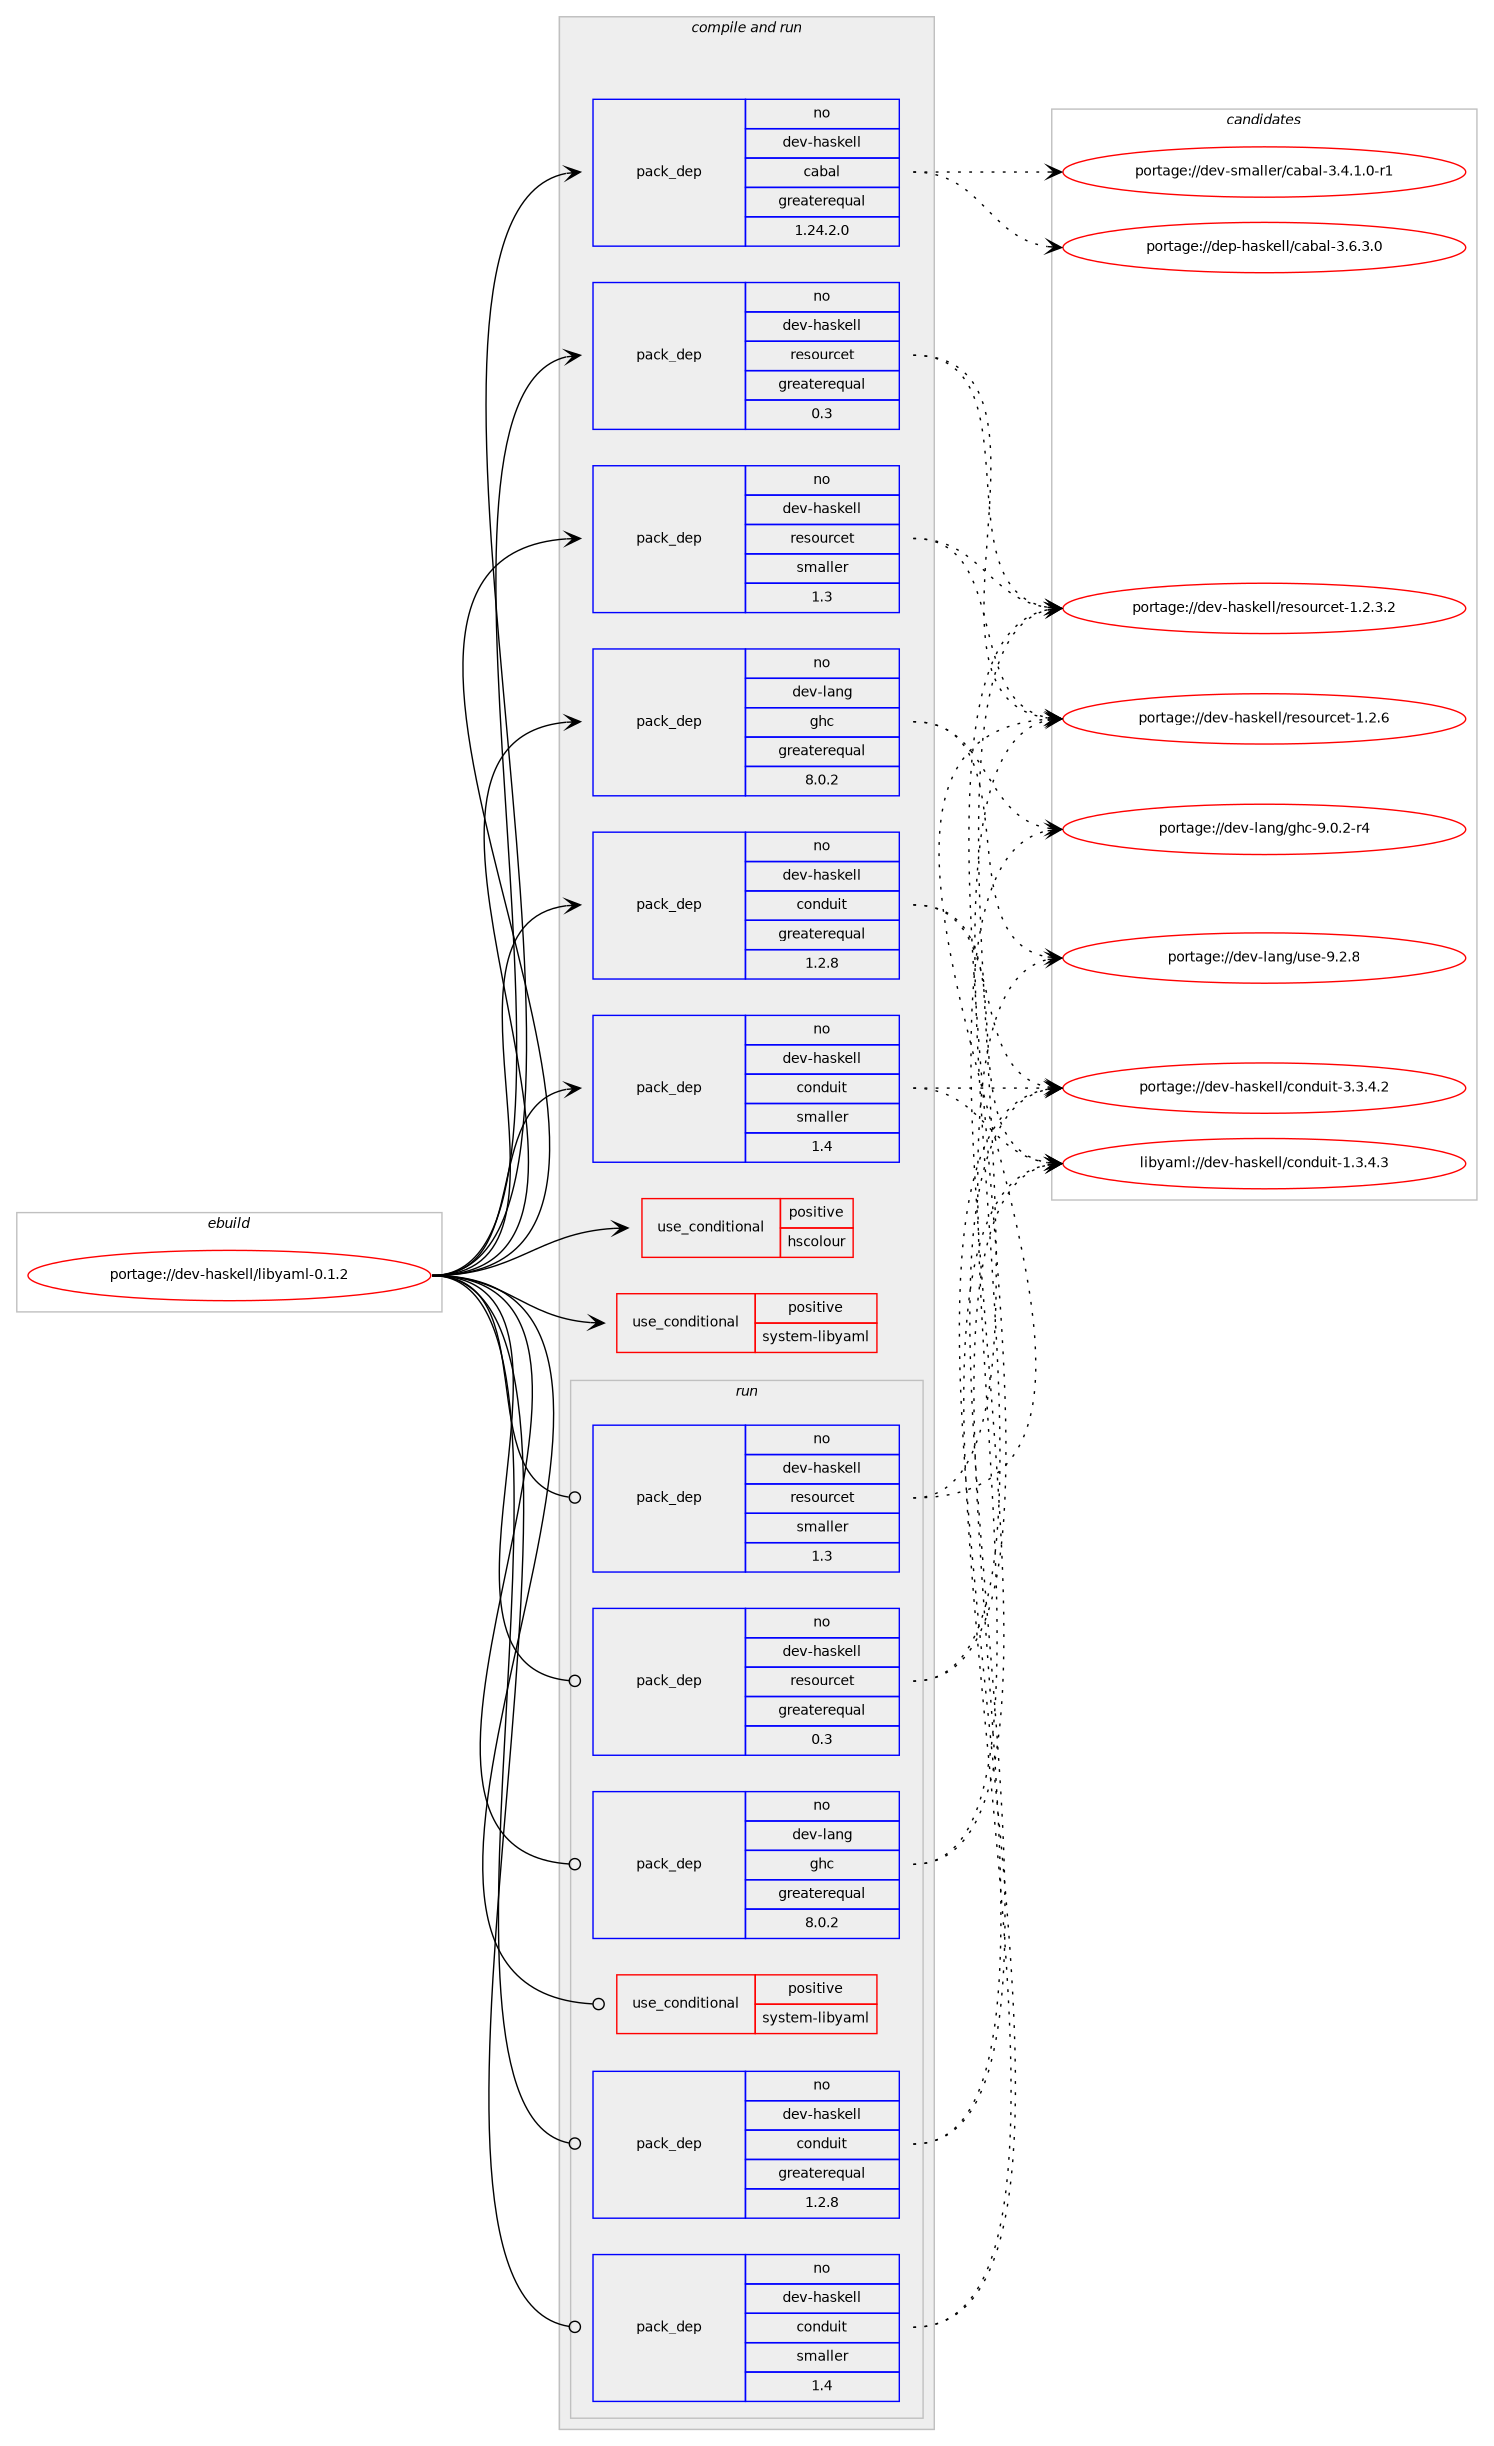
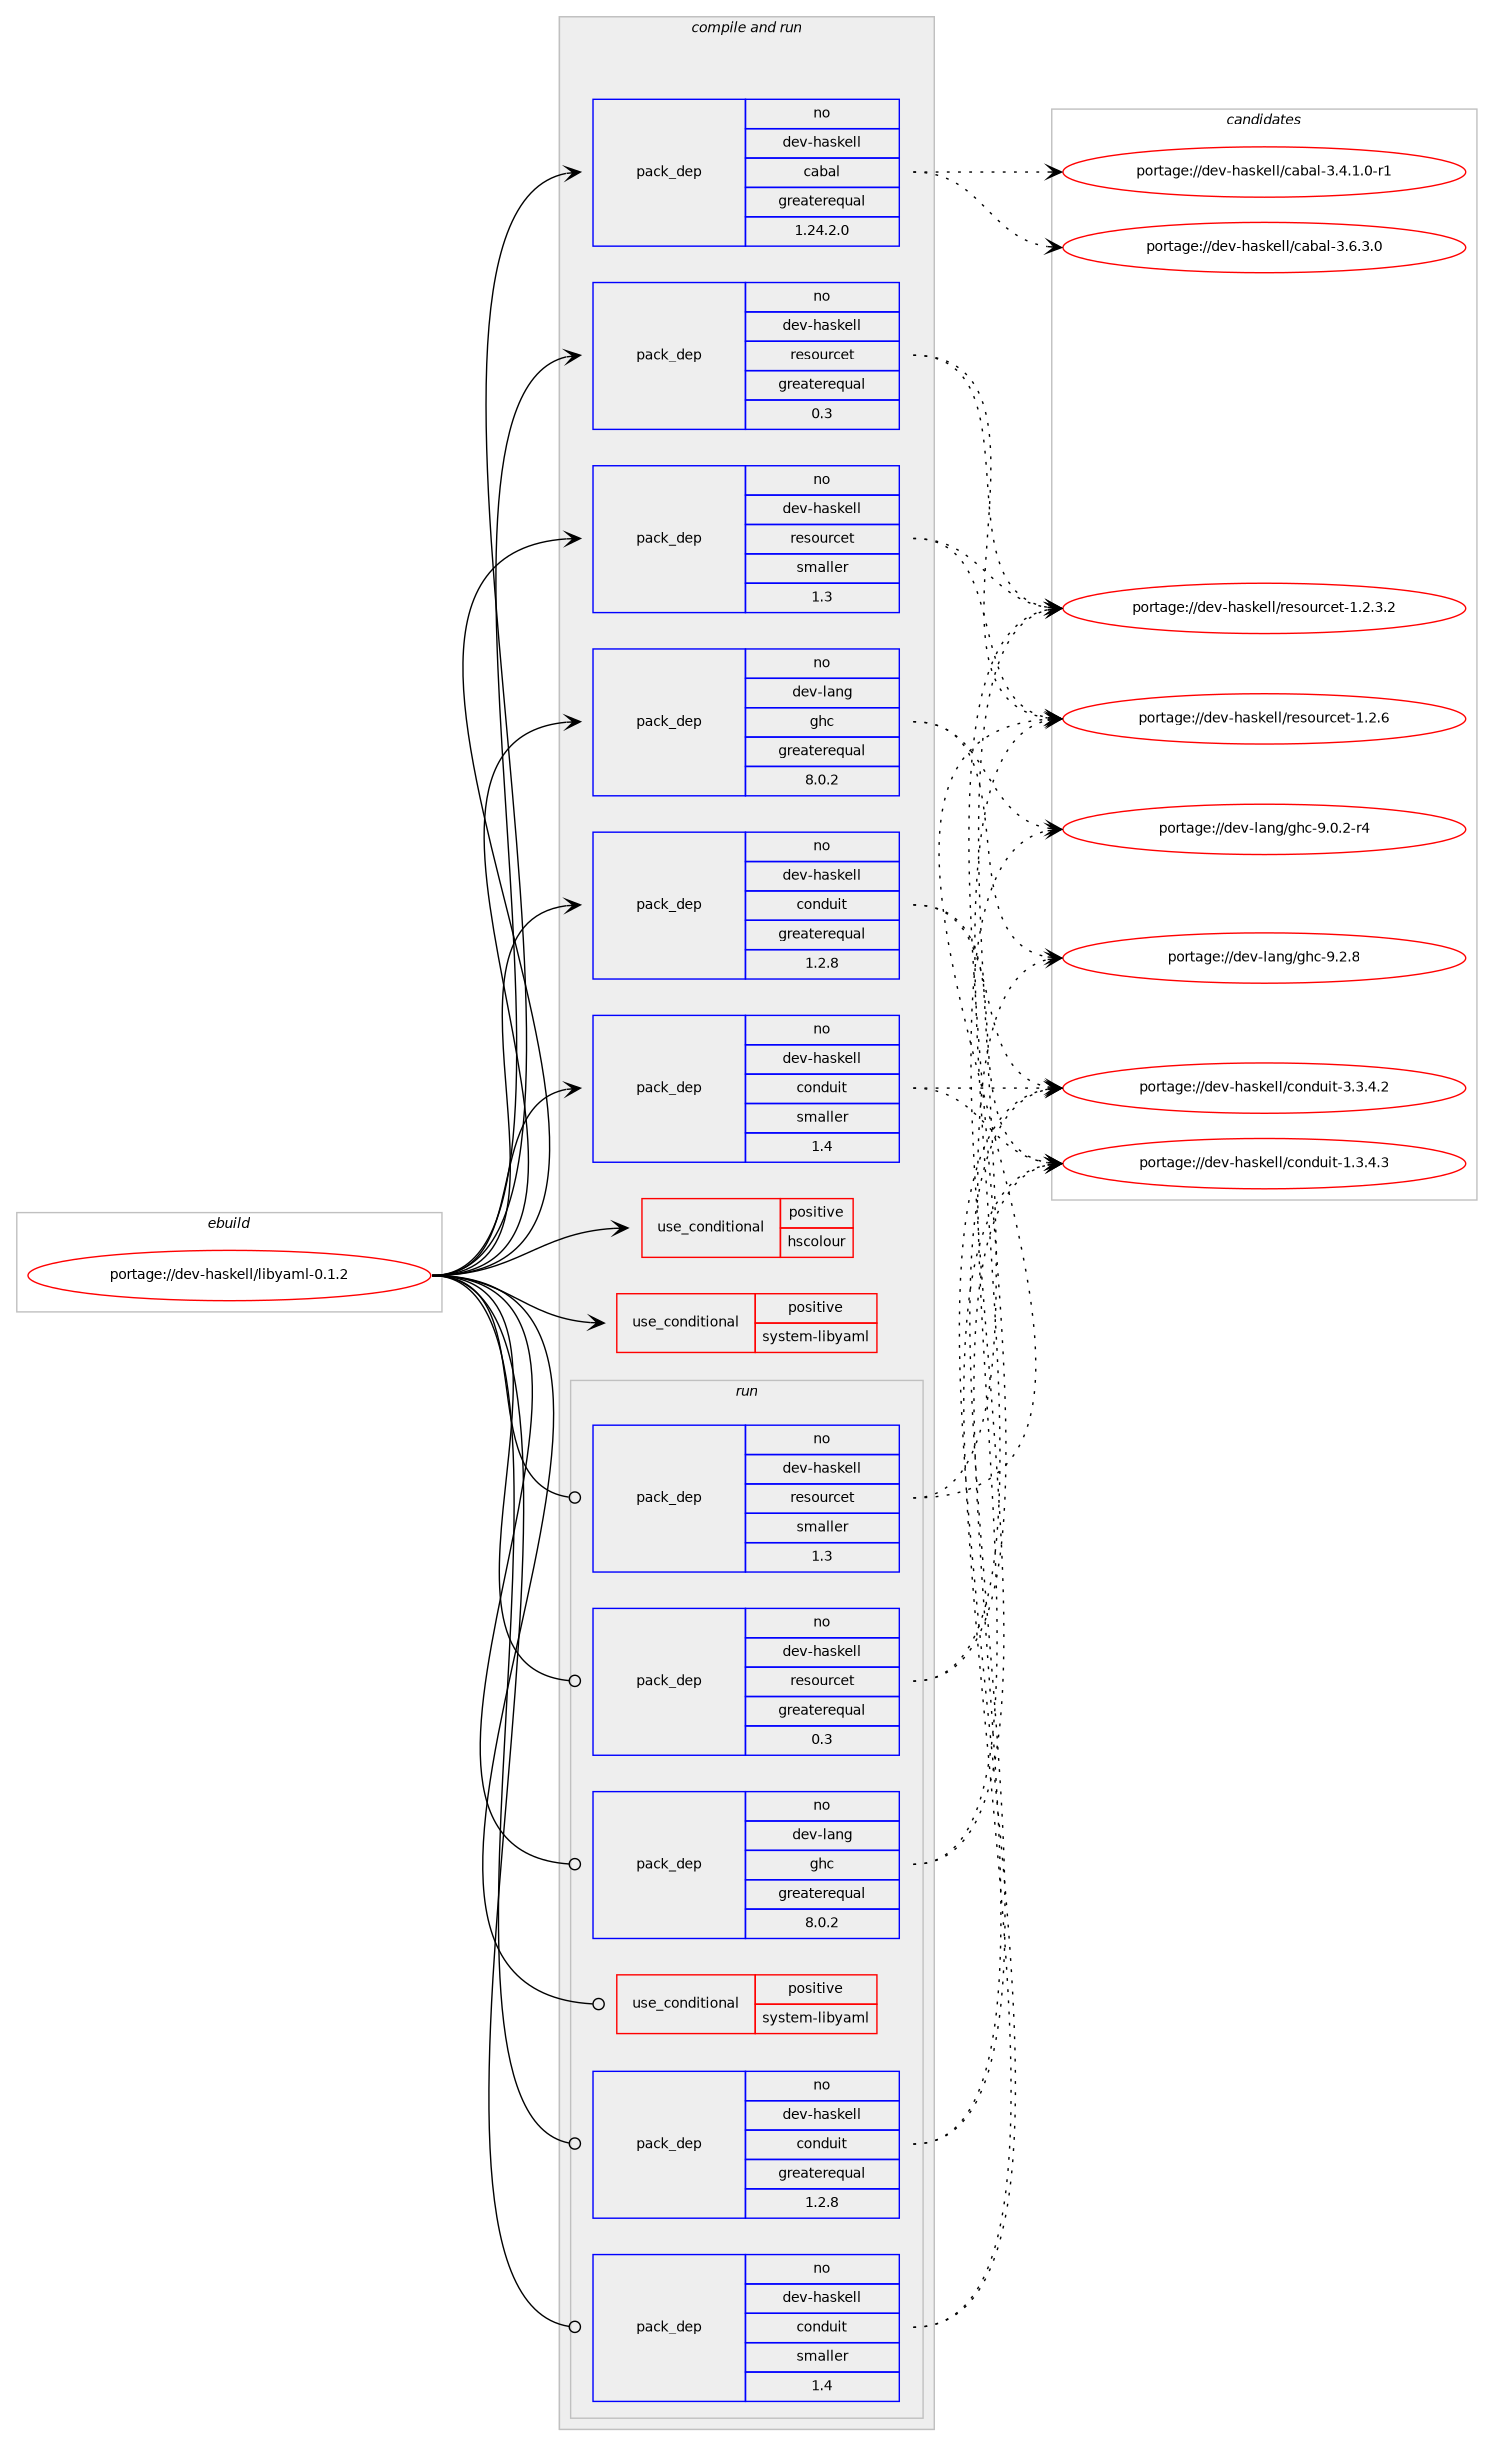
node "portage://dev-smaller/cabal-3.4.1.0-r1": label "portage://dev-smaller/cabal-3.4.1.0-r1" -> "portage://dev-haskell/cabal-3.4.1.0-r1"
node "portage://dep-haskell/cabal-3.6.3.0": label "portage://dep-haskell/cabal-3.6.3.0" -> "portage://dev-haskell/cabal-3.6.3.0"
node "portage://dev-lang/use-9.2.8": label "portage://dev-lang/use-9.2.8" -> "portage://dev-lang/ghc-9.2.8"
node "libyaml://dev-haskell/conduit-1.3.4.3": label "libyaml://dev-haskell/conduit-1.3.4.3" -> "portage://dev-haskell/conduit-1.3.4.3"
